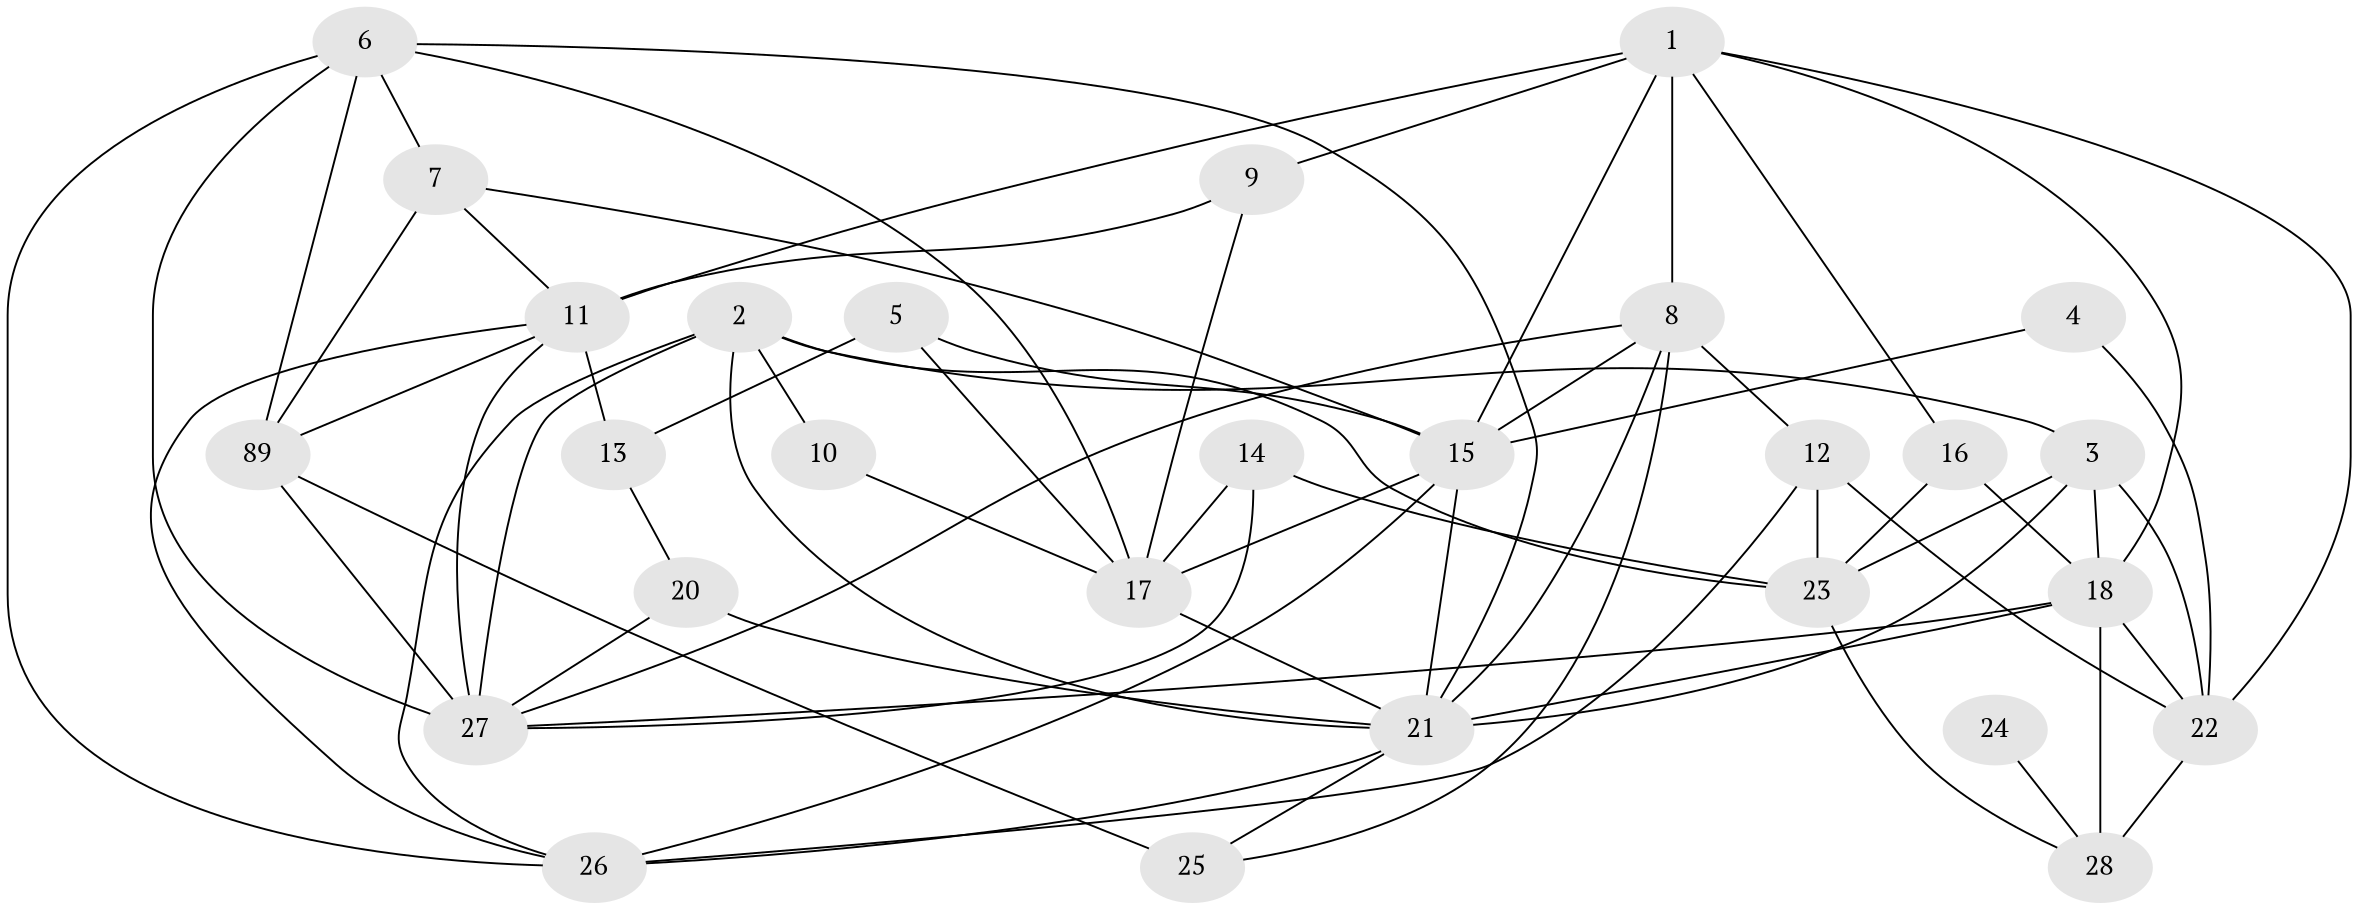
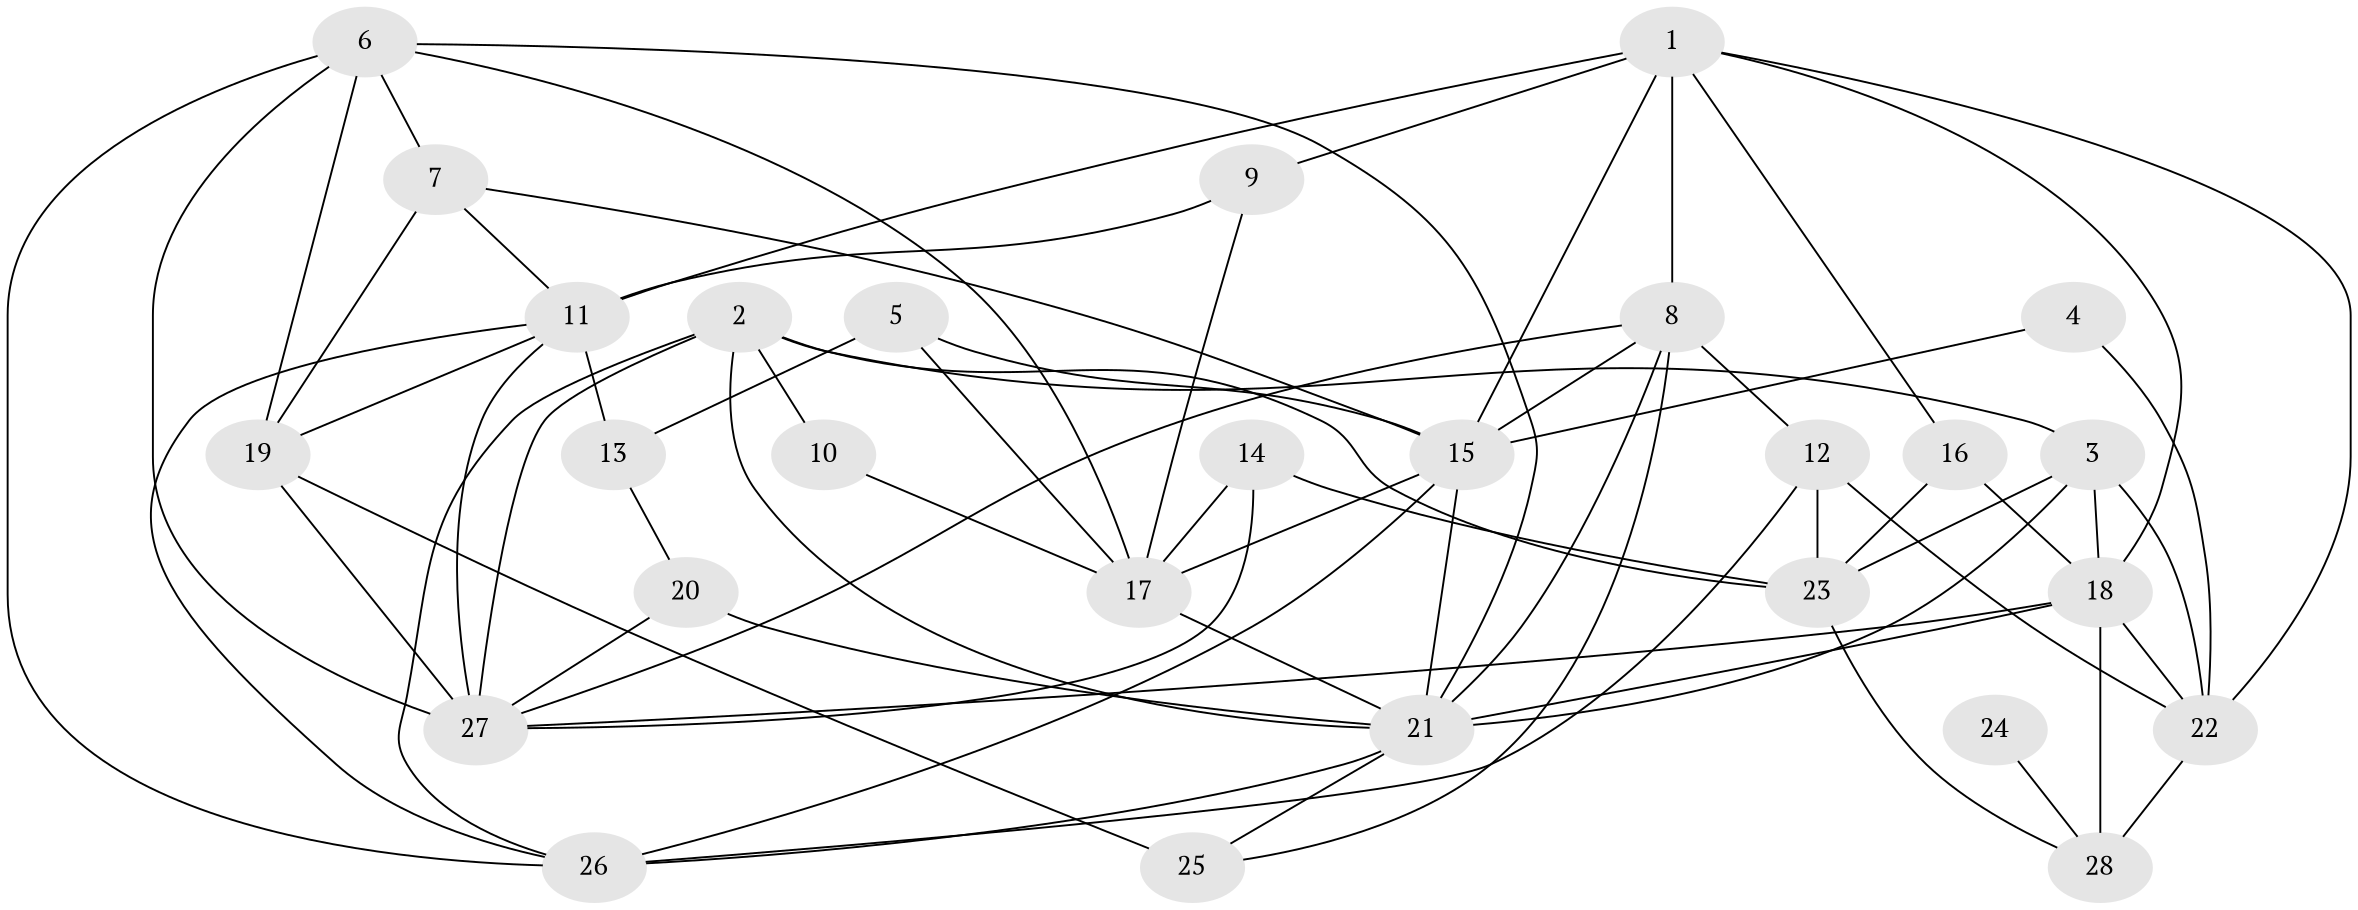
node "89": label "89" -> "19"
